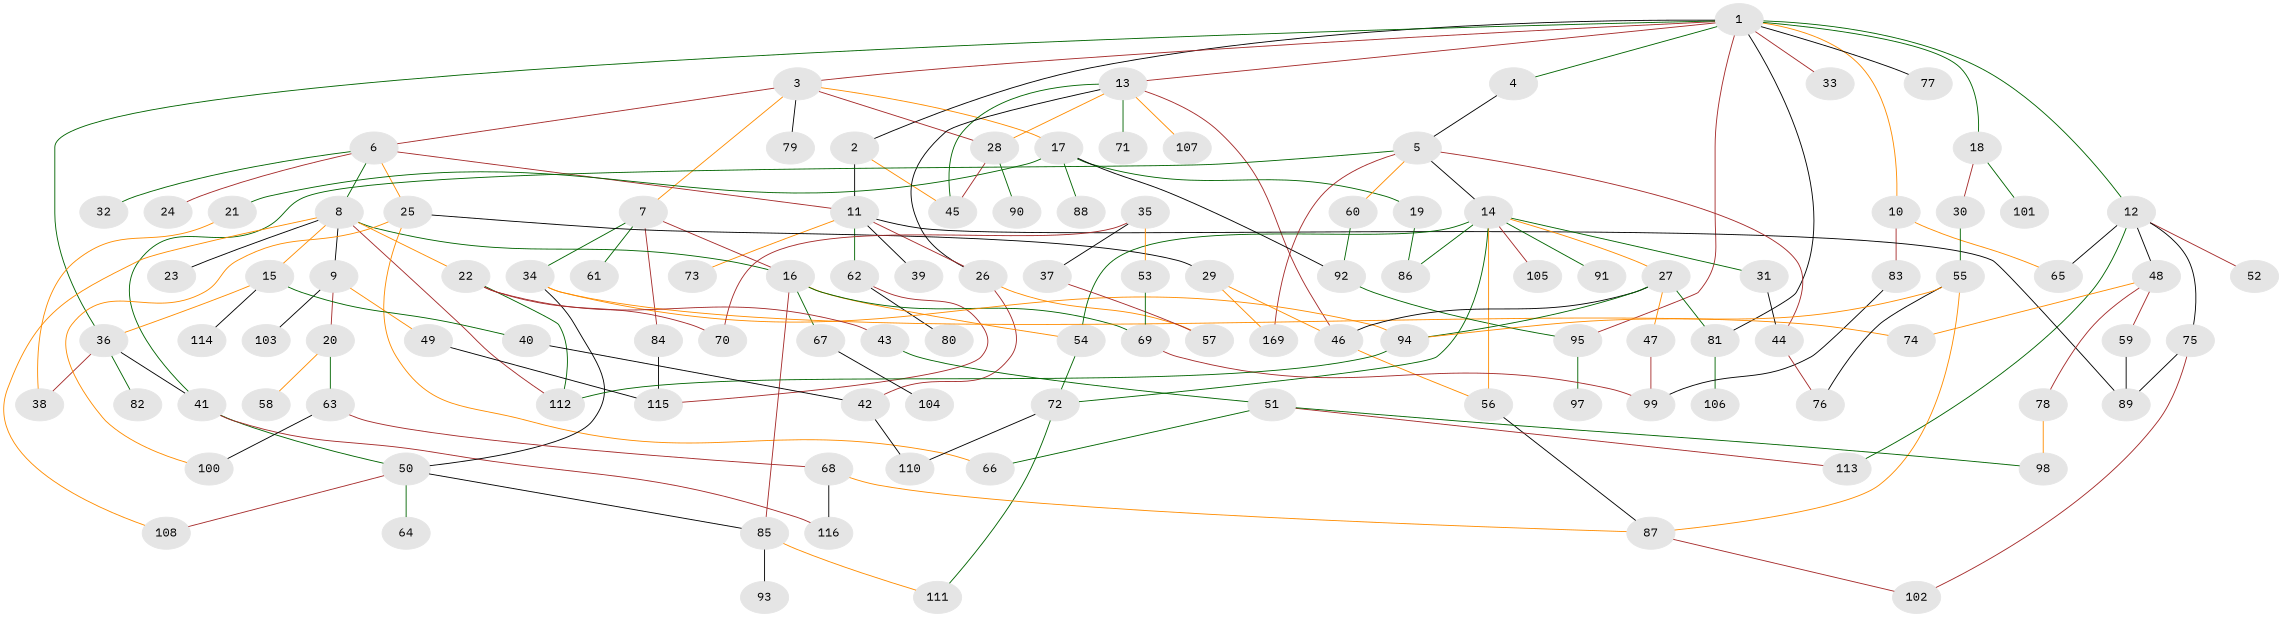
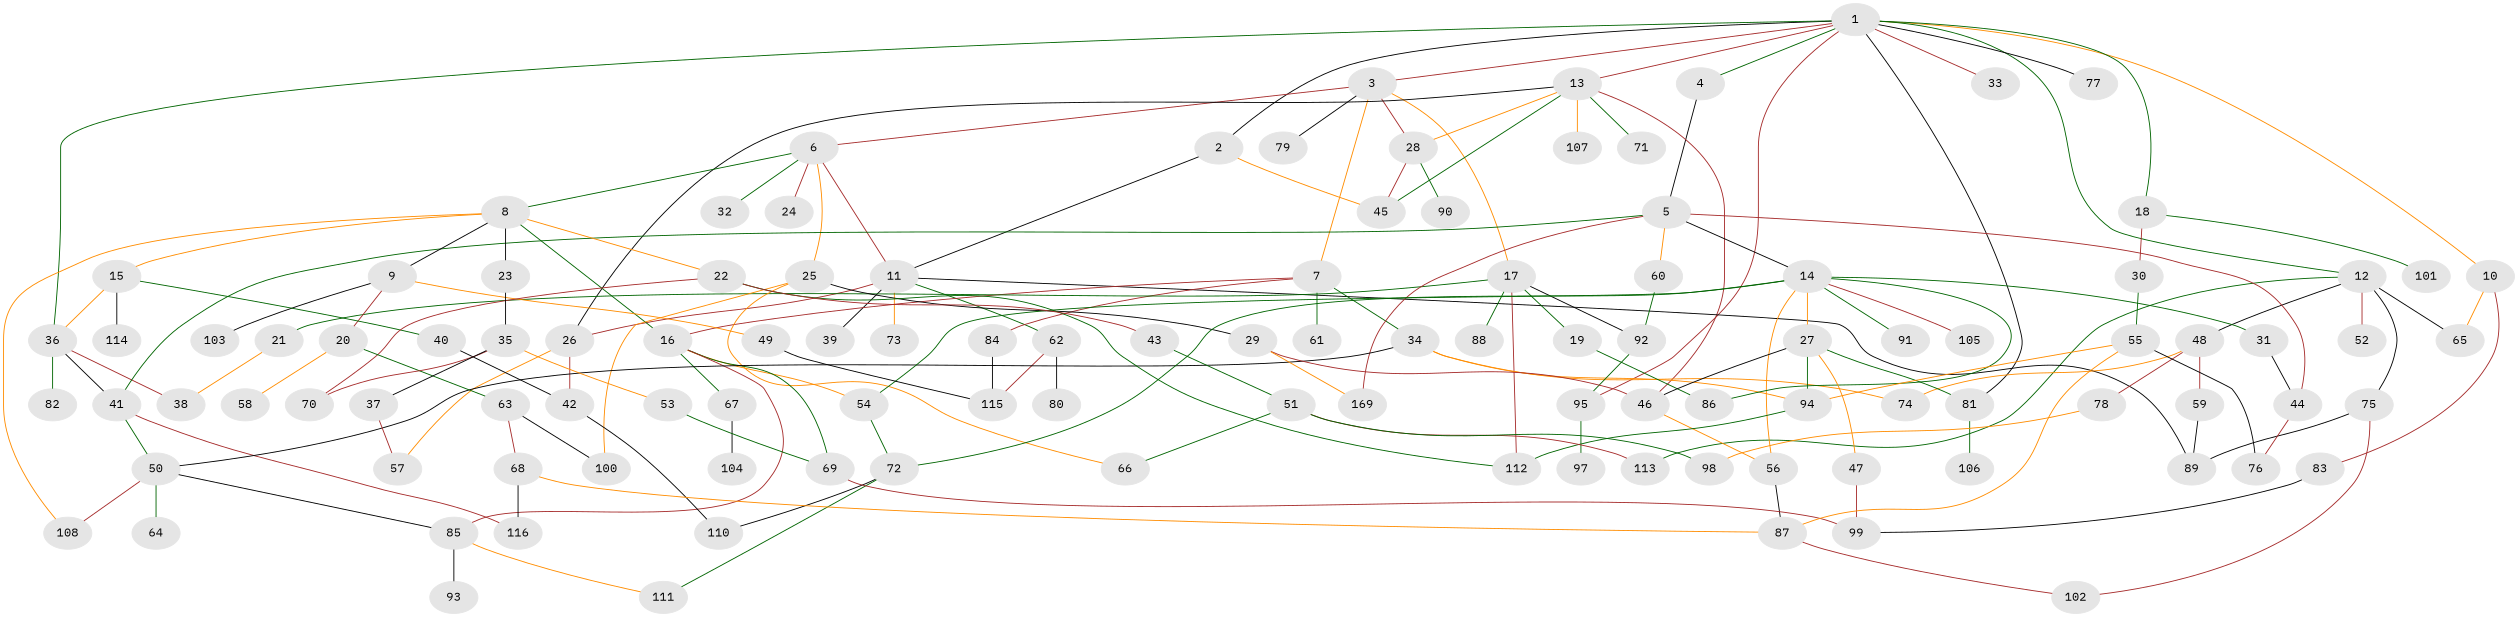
edge "23" -- "35": added
edge "8" -- "112": now "17" -- "112"
edge "29" -- "46": color darkorange -> brown
